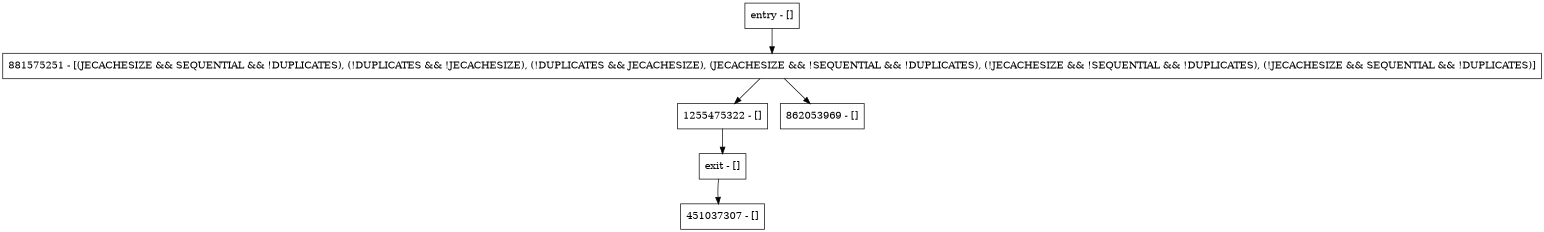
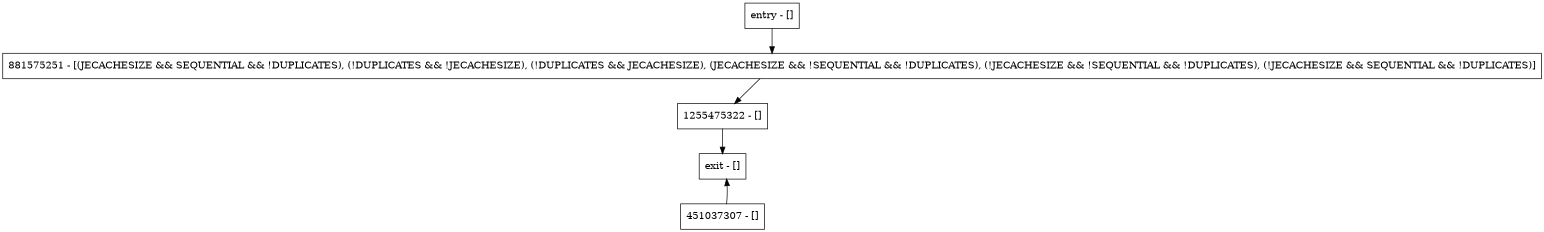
node "862053969 - []": removed
edge "exit - []" -> "451037307 - []": reversed
